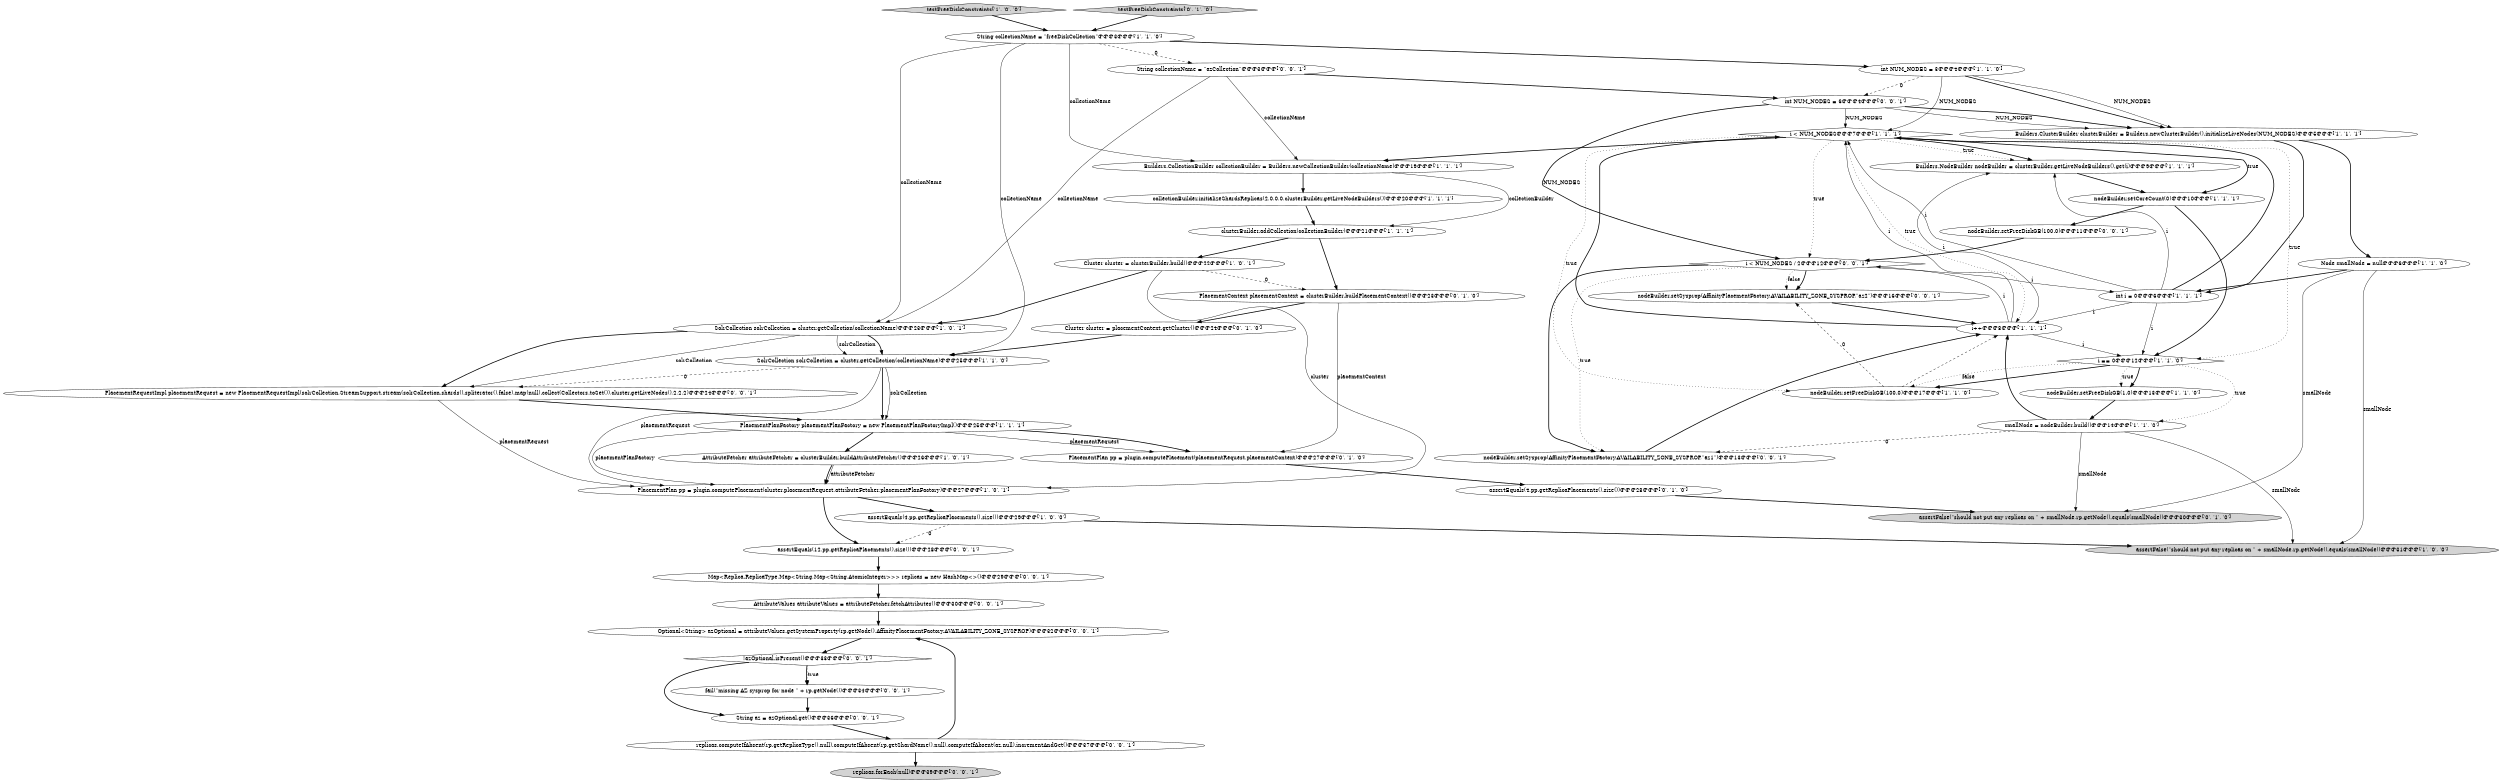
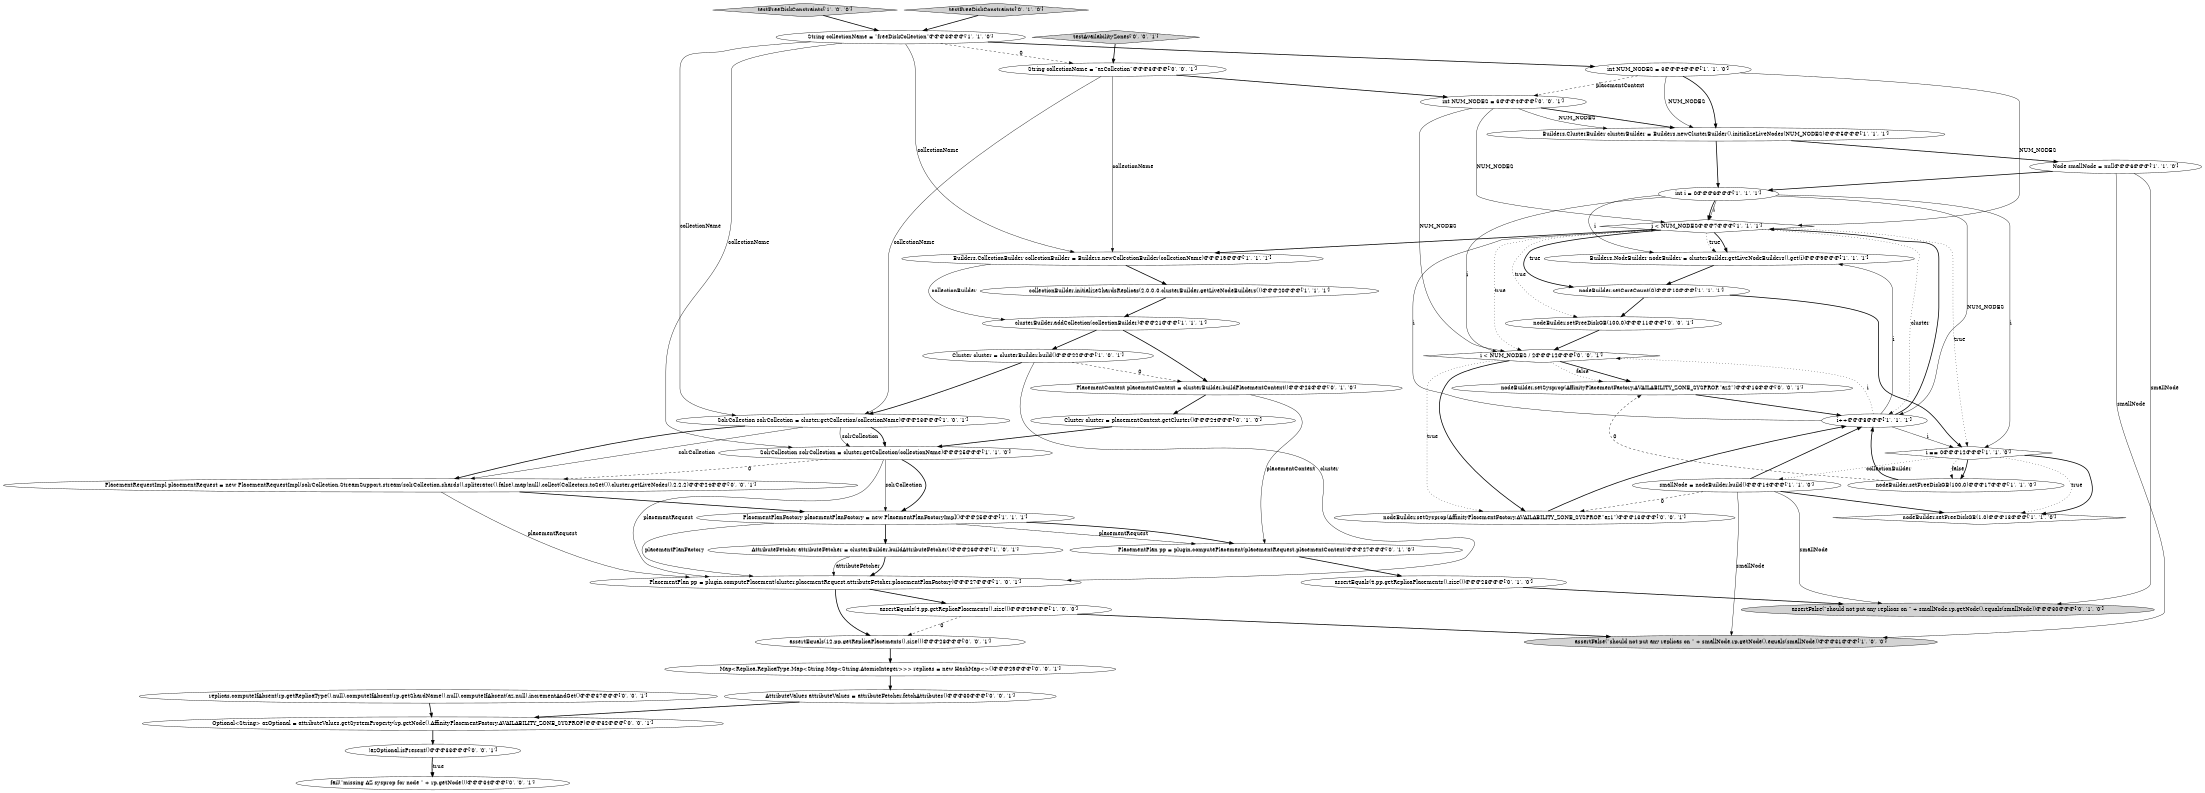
node "testAvailabilityZones['0', '0', '1']": added
edge "int NUM_NODES = 3@@@4@@@['1', '1', '0']" -> "int NUM_NODES = 6@@@4@@@['0', '0', '1']": label "0" -> "placementContext"
edge "int NUM_NODES = 6@@@4@@@['0', '0', '1']" -> "i < NUM_NODES / 2@@@12@@@['0', '0', '1']": style bold -> solid
edge "i < NUM_NODES@@@7@@@['1', '1', '1']" -> "i++@@@8@@@['1', '1', '1']": label "true" -> "cluster"
edge "i++@@@8@@@['1', '1', '1']" -> "i < NUM_NODES / 2@@@12@@@['0', '0', '1']": style solid -> dotted
edge "i < NUM_NODES / 2@@@12@@@['0', '0', '1']" -> "int i = 0@@@6@@@['1', '1', '1']": reversed
edge "i < NUM_NODES@@@7@@@['1', '1', '1']" -> "nodeBuilder.setFreeDiskGB(100.0)@@@17@@@['1', '1', '0']": now "i < NUM_NODES@@@7@@@['1', '1', '1']" -> "nodeBuilder.setFreeDiskGB(100.0)@@@11@@@['0', '0', '1']"
edge "int i = 0@@@6@@@['1', '1', '1']" -> "i++@@@8@@@['1', '1', '1']": label "i" -> "NUM_NODES"
edge "nodeBuilder.setFreeDiskGB(100.0)@@@17@@@['1', '1', '0']" -> "i++@@@8@@@['1', '1', '1']": style dashed -> bold
node "nodeBuilder.setFreeDiskGB(1.0)@@@13@@@['1', '1', '0']": shape ellipse -> diamond
edge "i == 0@@@12@@@['1', '1', '0']" -> "smallNode = nodeBuilder.build()@@@14@@@['1', '1', '0']": label "true" -> "collectionBuilder"
edge "nodeBuilder.setFreeDiskGB(1.0)@@@13@@@['1', '1', '0']" -> "smallNode = nodeBuilder.build()@@@14@@@['1', '1', '0']": reversed
node "!azOptional.isPresent()@@@33@@@['0', '0', '1']": shape diamond -> ellipse
node "String az = azOptional.get()@@@36@@@['0', '0', '1']": removed
node "replicas.forEach(null)@@@39@@@['0', '0', '1']": removed
